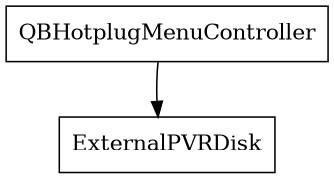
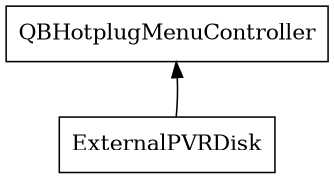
edge "QBHotplugMenuController" -> "ExternalPVRDisk": reversed
